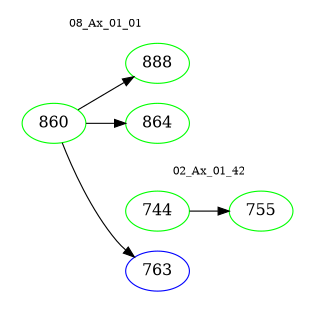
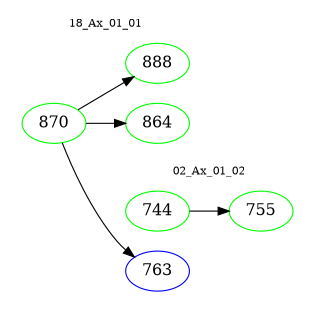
cluster "08_Ax_01_01": label "08_Ax_01_01" -> "18_Ax_01_01"
node "860": label "860" -> "870"
cluster "02_Ax_01_42": label "02_Ax_01_42" -> "02_Ax_01_02"
